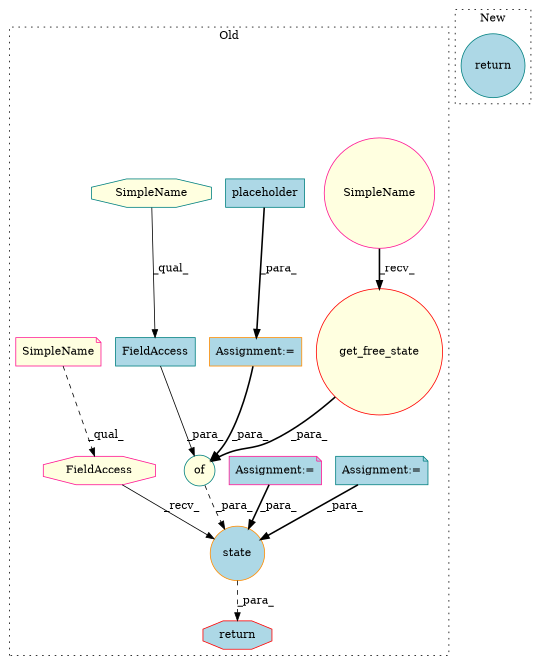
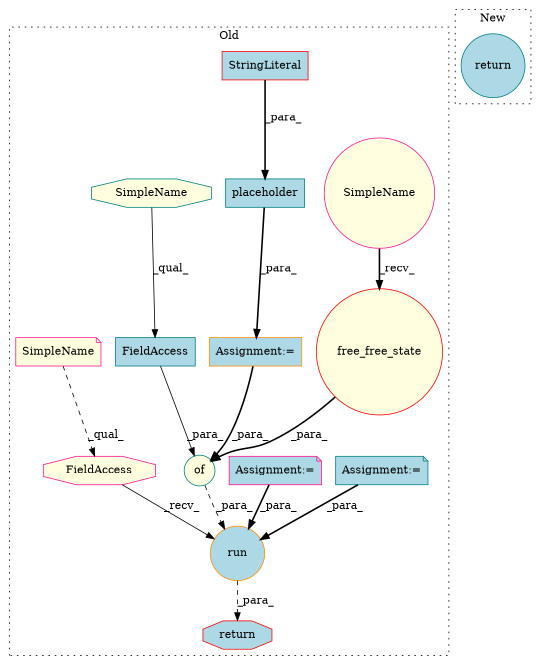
node "StringLiteral": added
node "get_free_state": label "get_free_state" -> "free_free_state"
node "state": label "state" -> "run"
